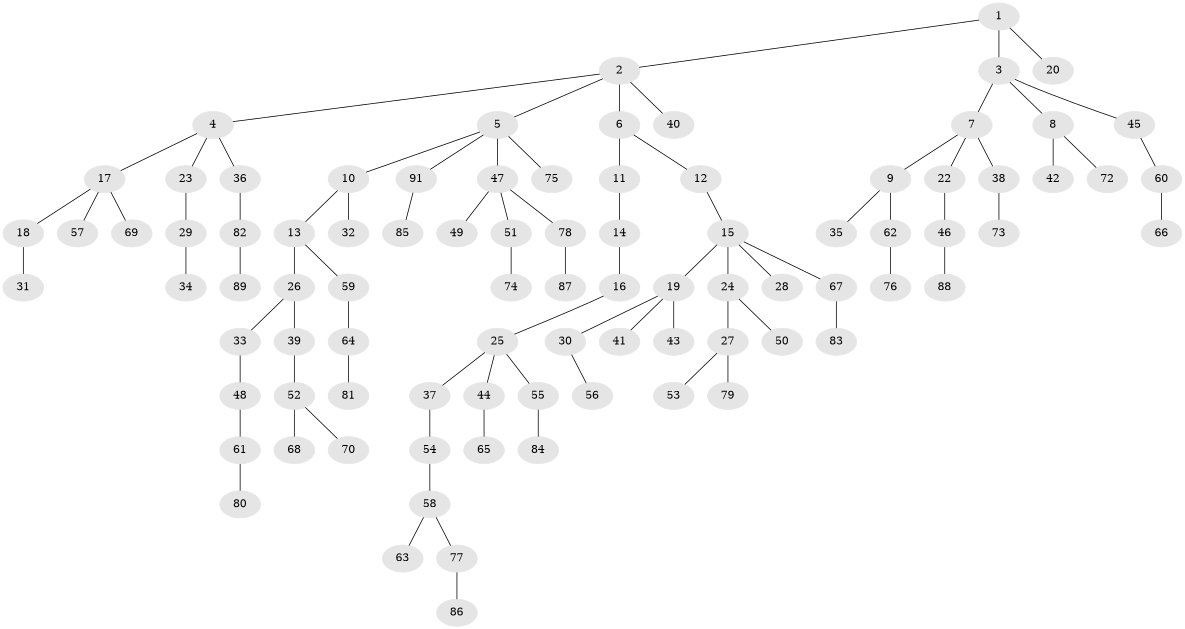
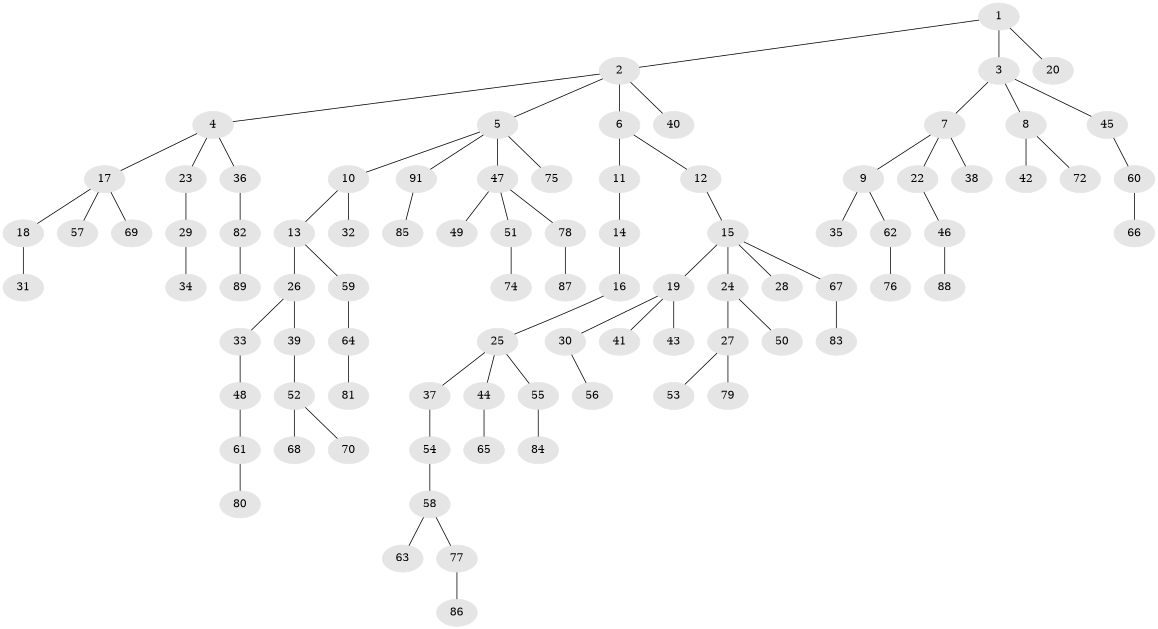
node "73": removed
